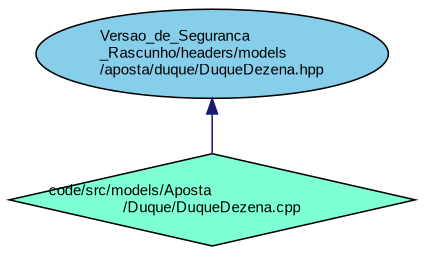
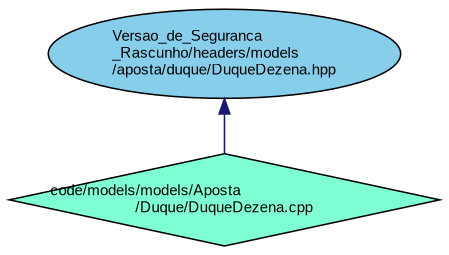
node "code/src/models/Aposta /Duque/DuqueDezena.cpp": label "code/src/models/Aposta /Duque/DuqueDezena.cpp" -> "code/models/models/Aposta /Duque/DuqueDezena.cpp"
